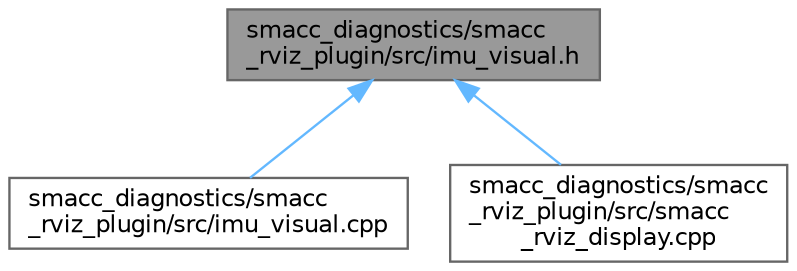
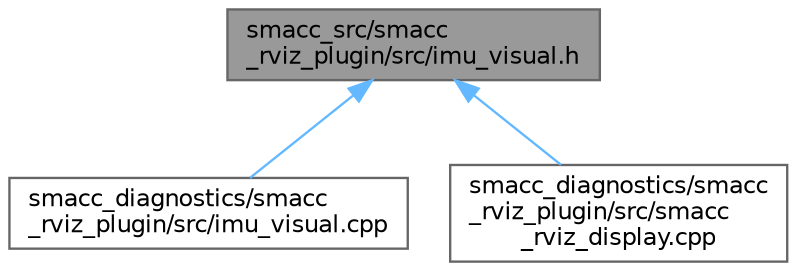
node "smacc_diagnostics/smacc _rviz_plugin/src/imu_visual.h": label "smacc_diagnostics/smacc _rviz_plugin/src/imu_visual.h" -> "smacc_src/smacc _rviz_plugin/src/imu_visual.h"
